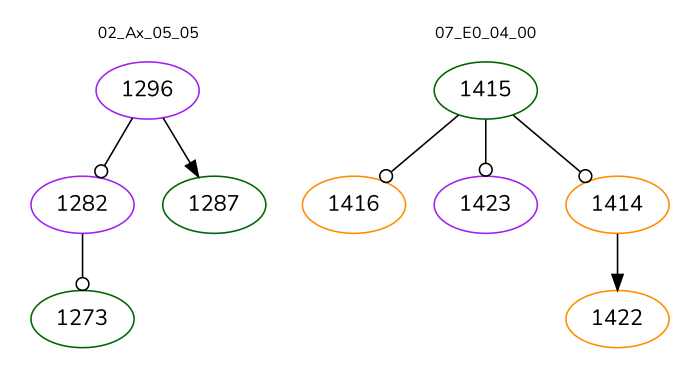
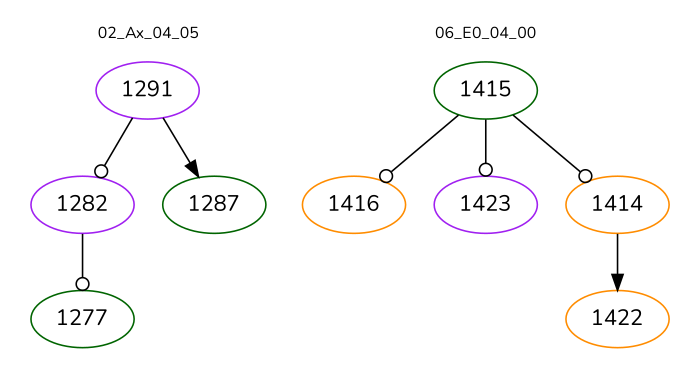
cluster "02_Ax_05_05": label "02_Ax_05_05" -> "02_Ax_04_05"
cluster "07_E0_04_00": label "07_E0_04_00" -> "06_E0_04_00"
node "1296": label "1296" -> "1291"
node "1273": label "1273" -> "1277"
